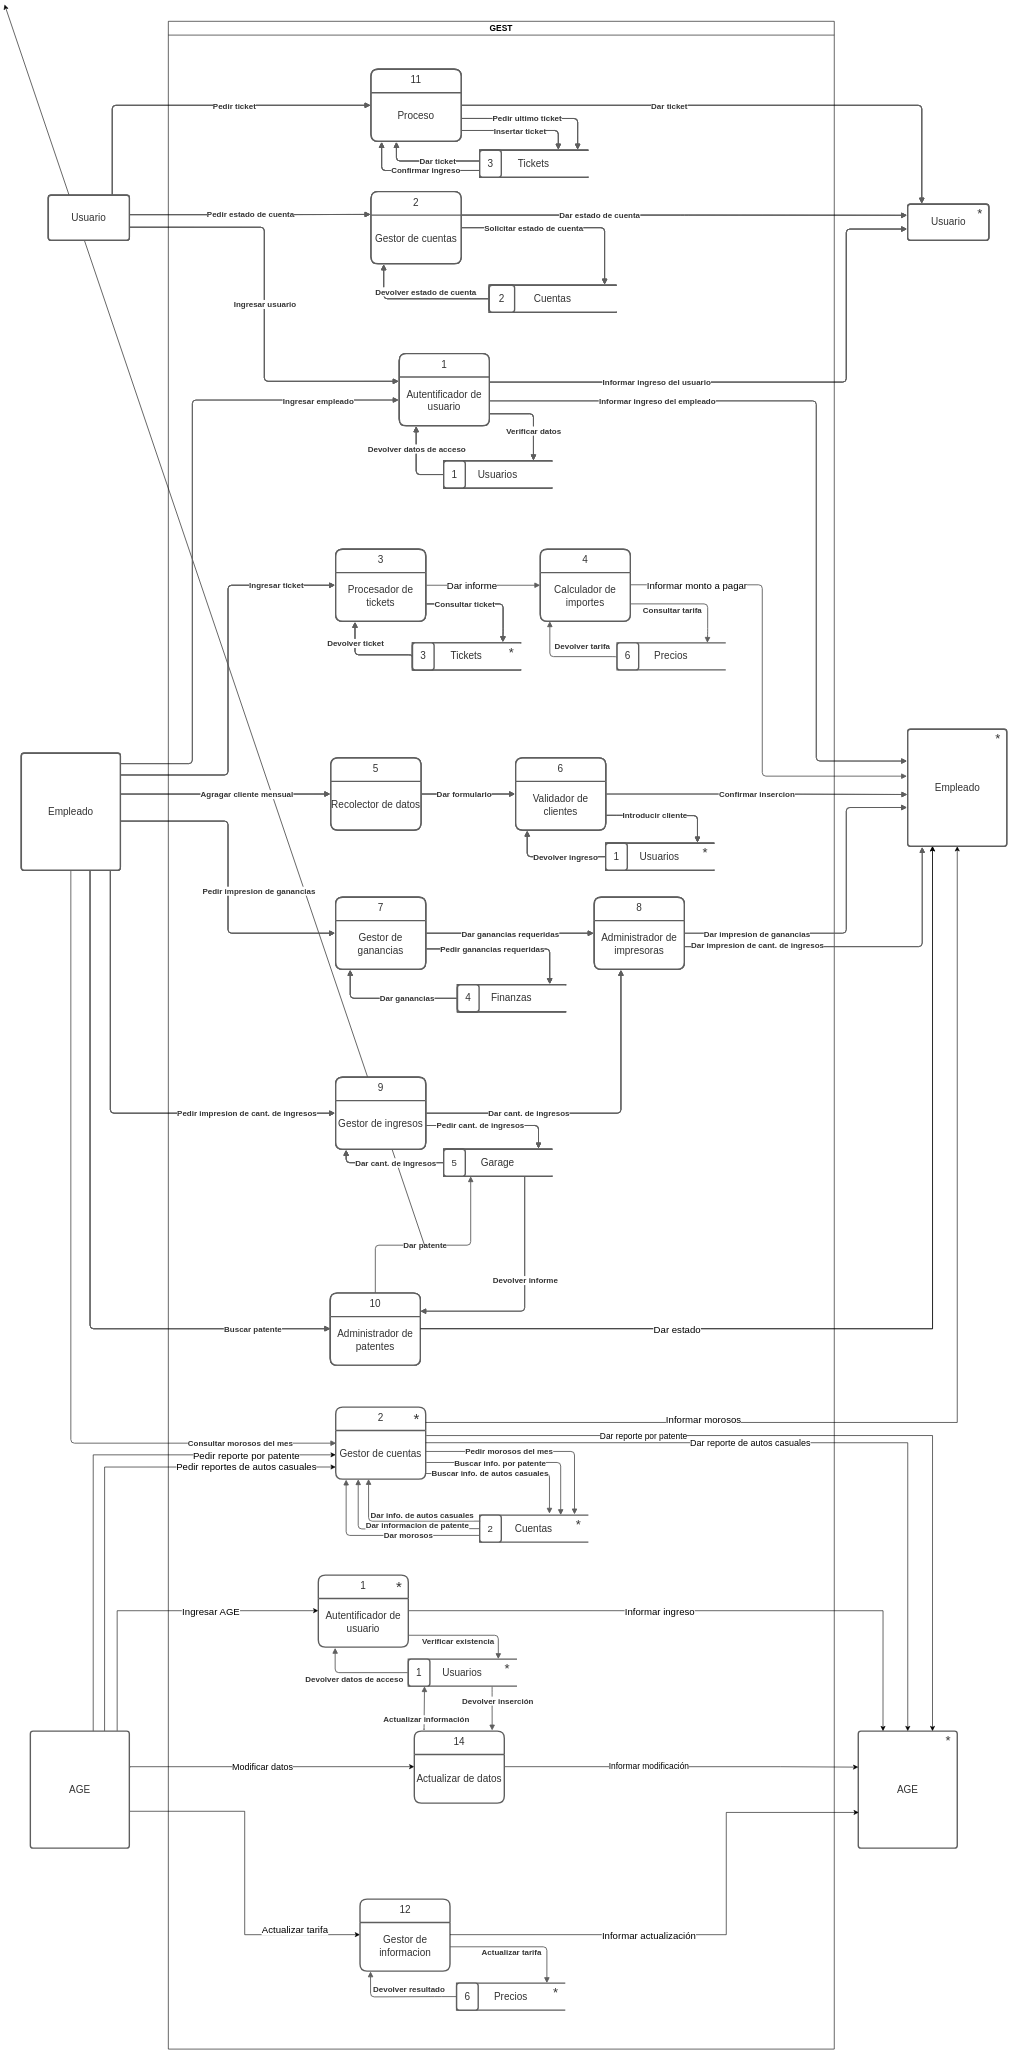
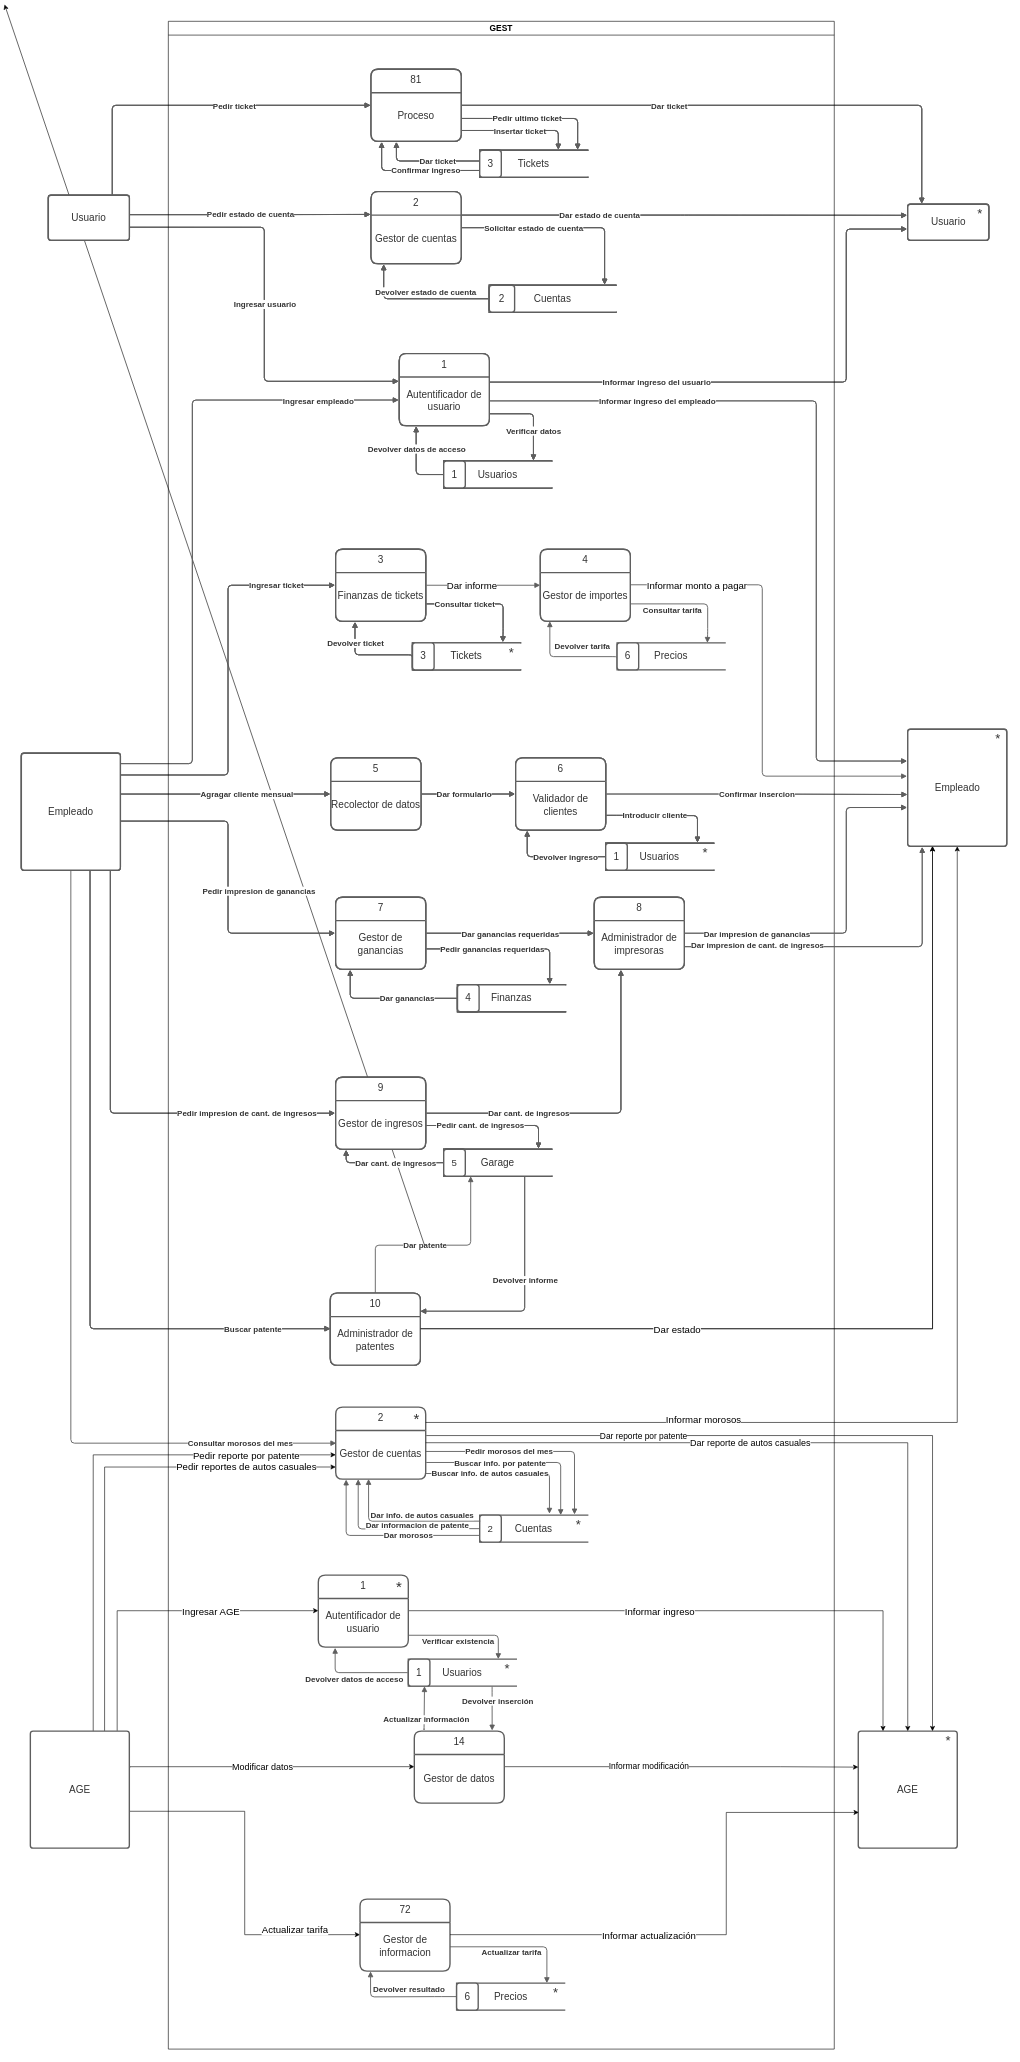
node "11": label "11" -> "81"
node "Procesador de tickets": label "Procesador de tickets" -> "Finanzas de tickets"
node "Calculador de importes": label "Calculador de importes" -> "Gestor de importes"
node "Actualizar de datos": label "Actualizar de datos" -> "Gestor de datos"
node "12": label "12" -> "72"
